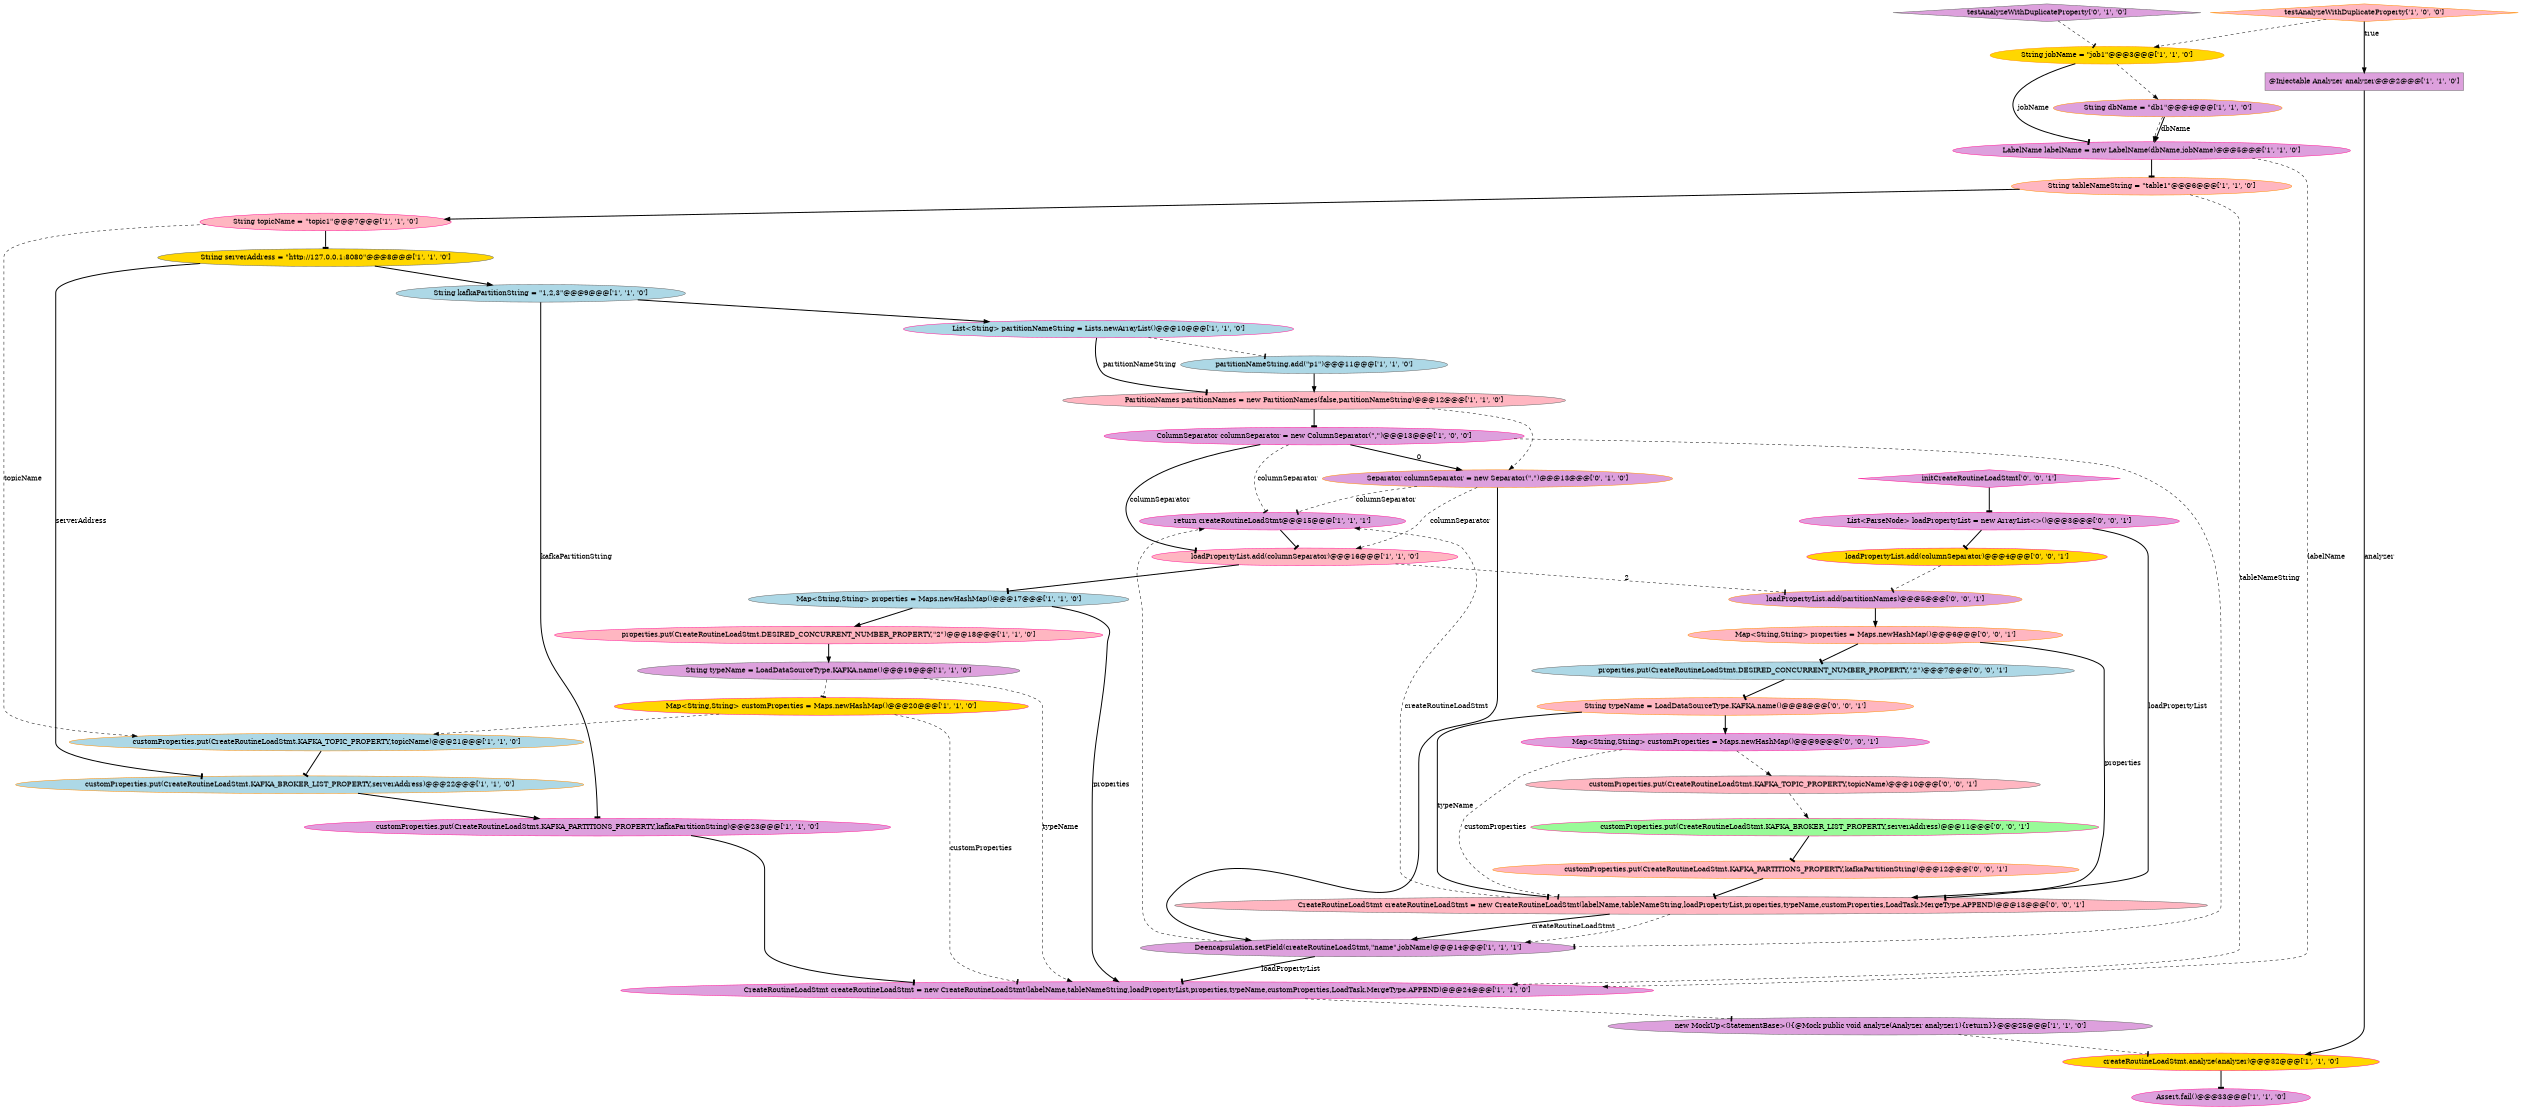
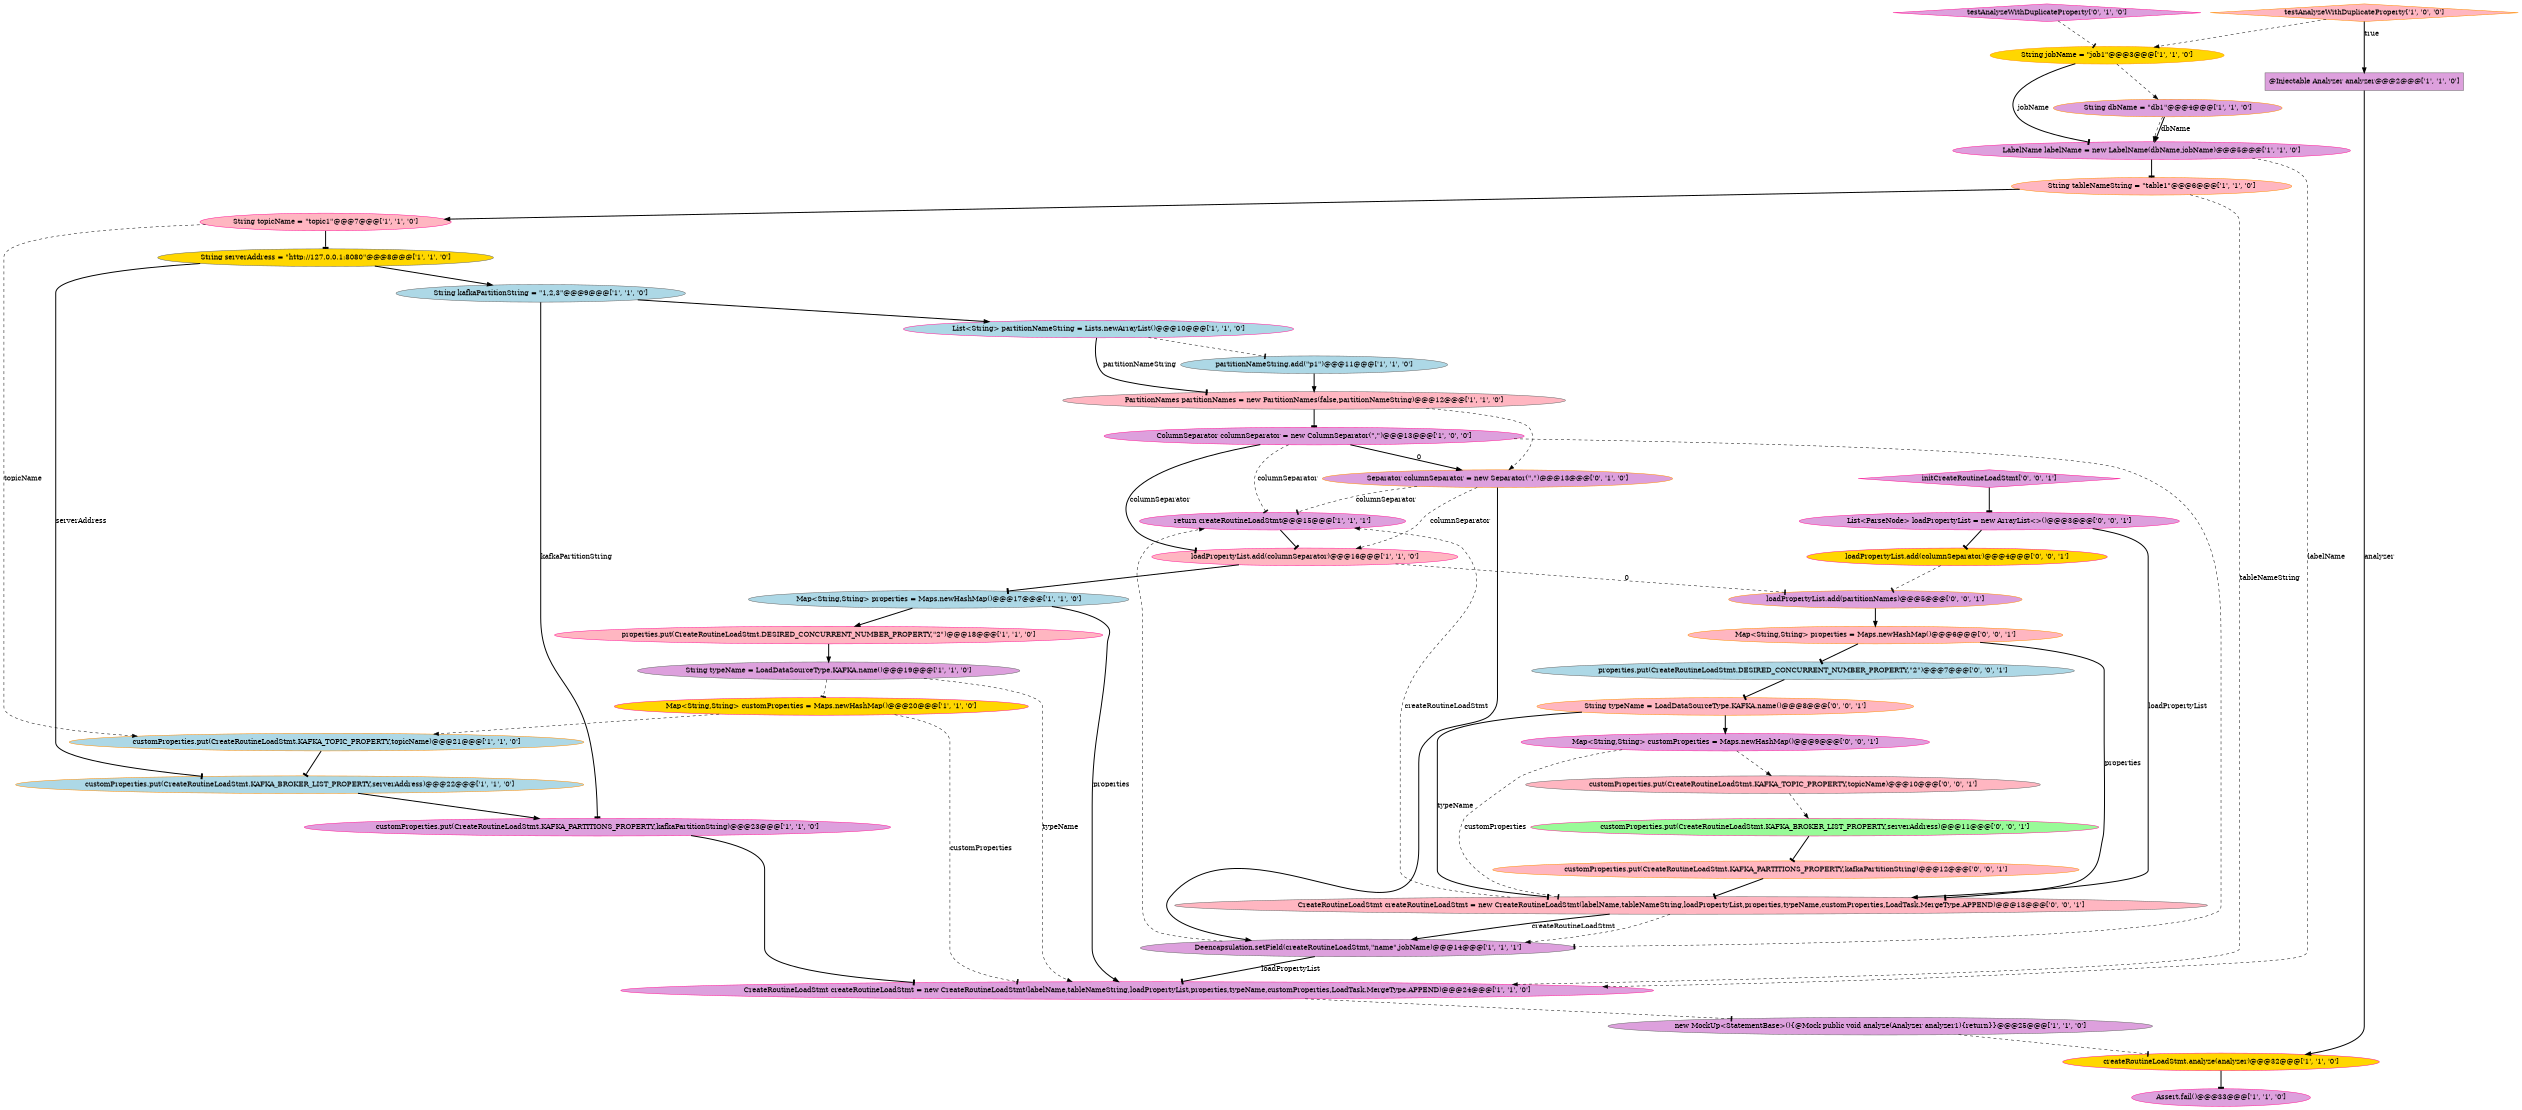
node "testAnalyzeWithDuplicateProperty['0', '1', '0']": color gray40 -> deeppink
edge "loadPropertyList.add(columnSeparator)@@@16@@@['1', '1', '0']" -> "loadPropertyList.add(partitionNames)@@@5@@@['0', '0', '1']": label "2" -> "0"
